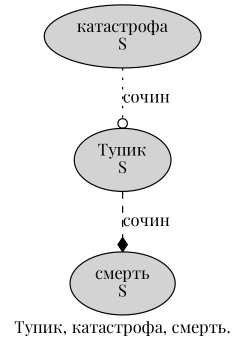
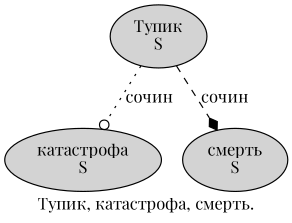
edge "катастрофа S" -> "Тупик S": reversed
